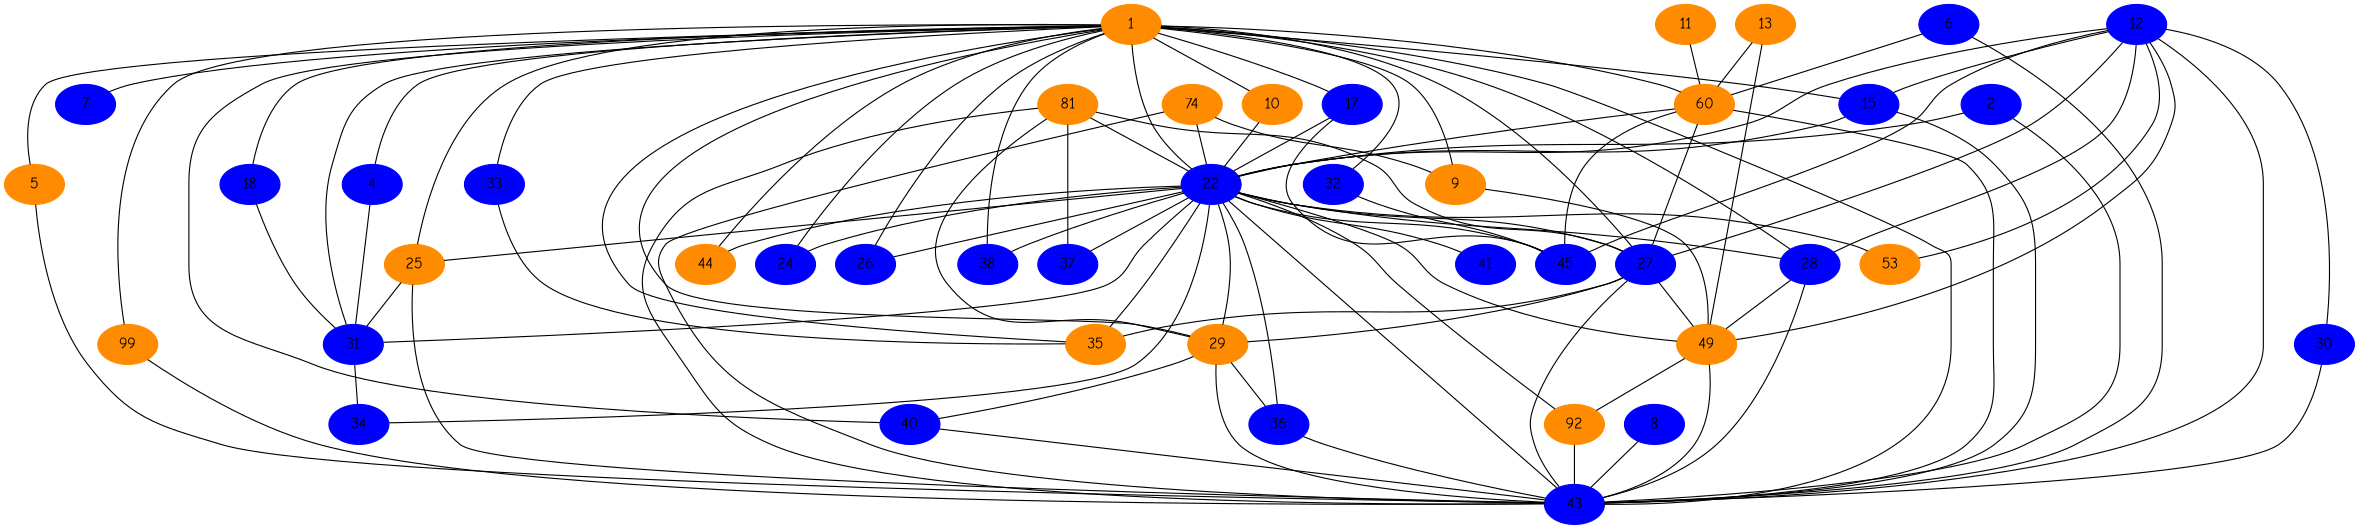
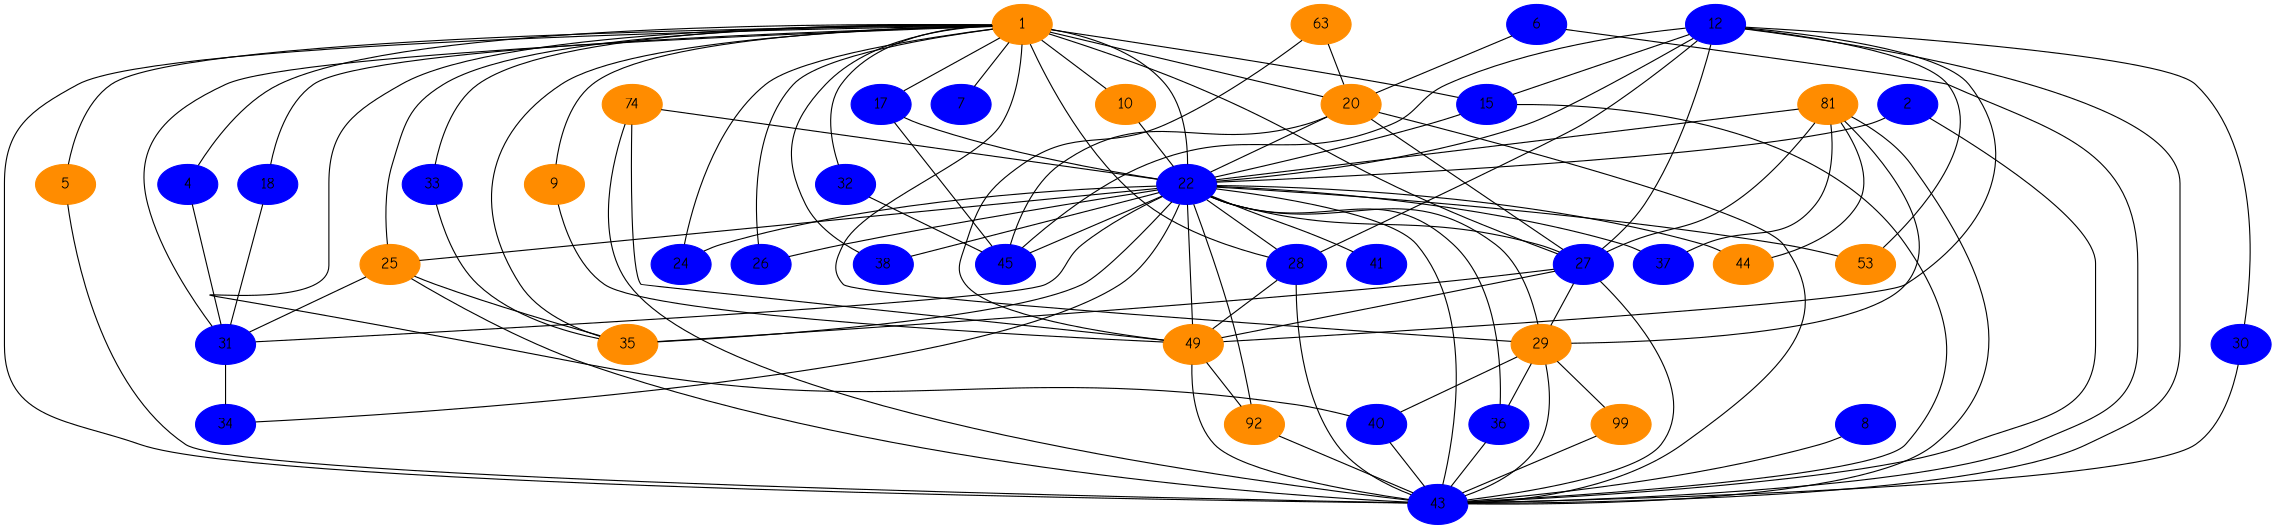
node "11": removed
node "13": label "13" -> "63"
edge "1" -- "99": now "29" -- "99"
edge "1" -- "44": now "81" -- "44"
node "60": label "60" -> "20"
edge "74" -- "9": now "74" -- "49"
edge "25" -- "35": added
